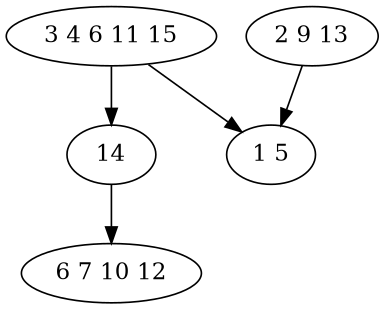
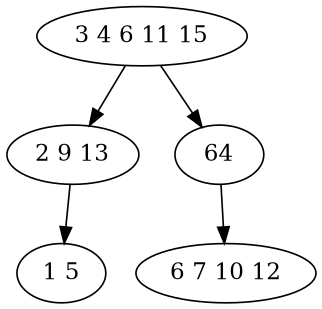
edge "3 4 6 11 15" -> "1 5": now "3 4 6 11 15" -> "2 9 13"
node "14": label "14" -> "64"
